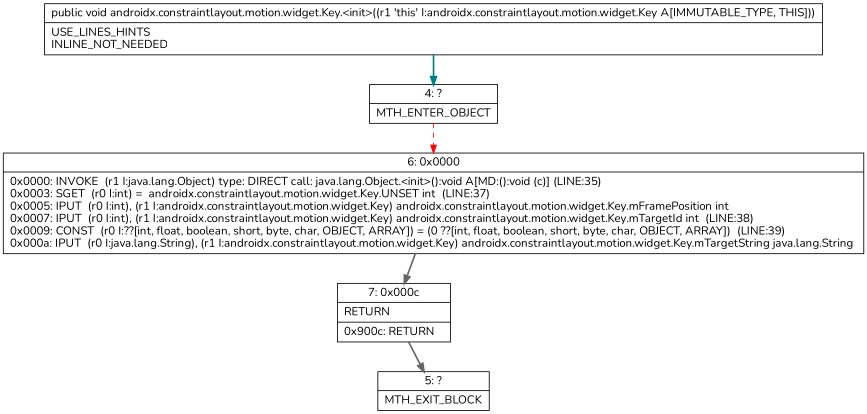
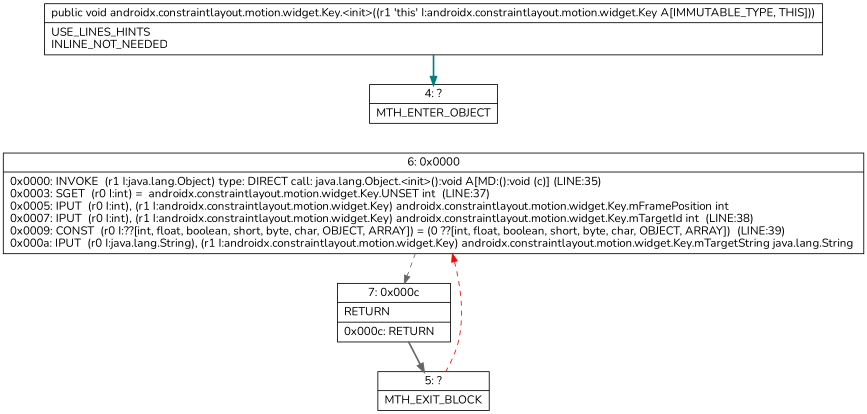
edge "4: ?" -> "6: 0x0000": now "5: ?" -> "6: 0x0000"
edge "6: 0x0000" -> "7: 0x000c": style bold -> dashed
node "7: 0x000c": text "0x900c: RETURN" -> "0x000c: RETURN"
